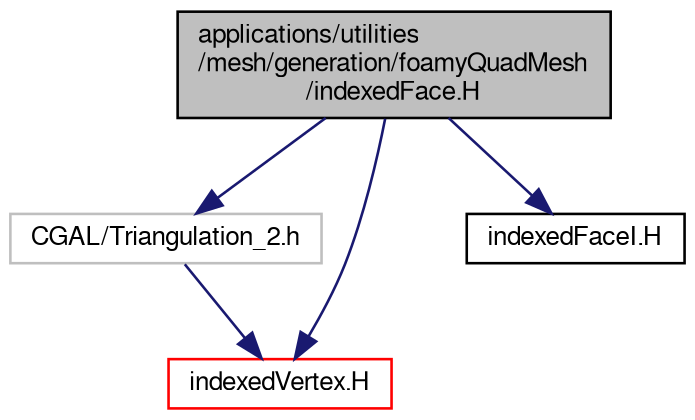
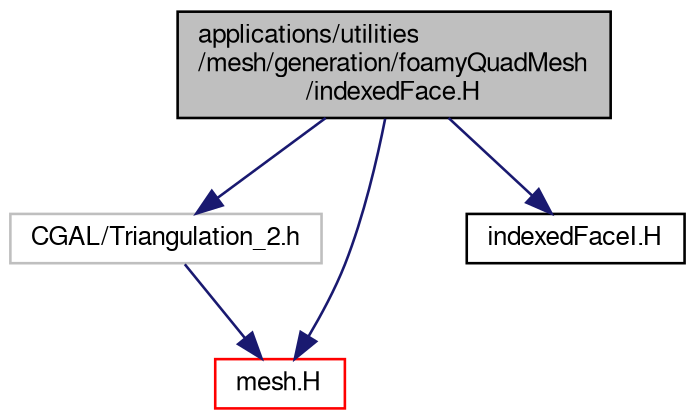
node "indexedVertex.H": label "indexedVertex.H" -> "mesh.H"
